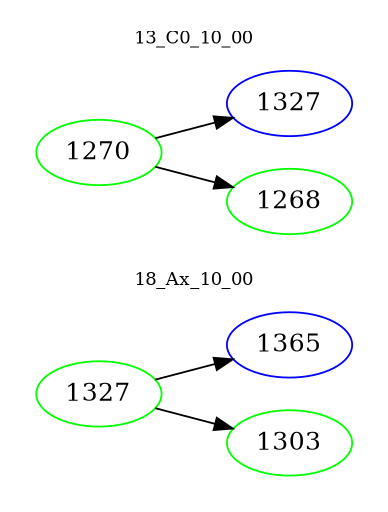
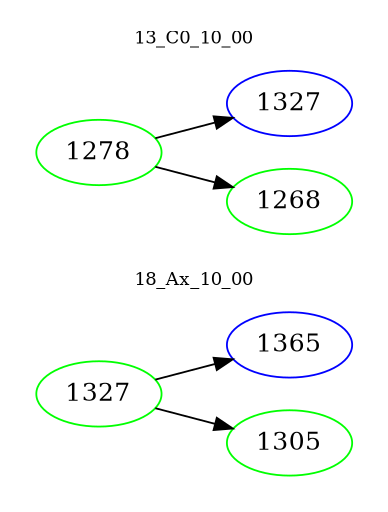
node "1270": label "1270" -> "1278"
node "1303": label "1303" -> "1305"
